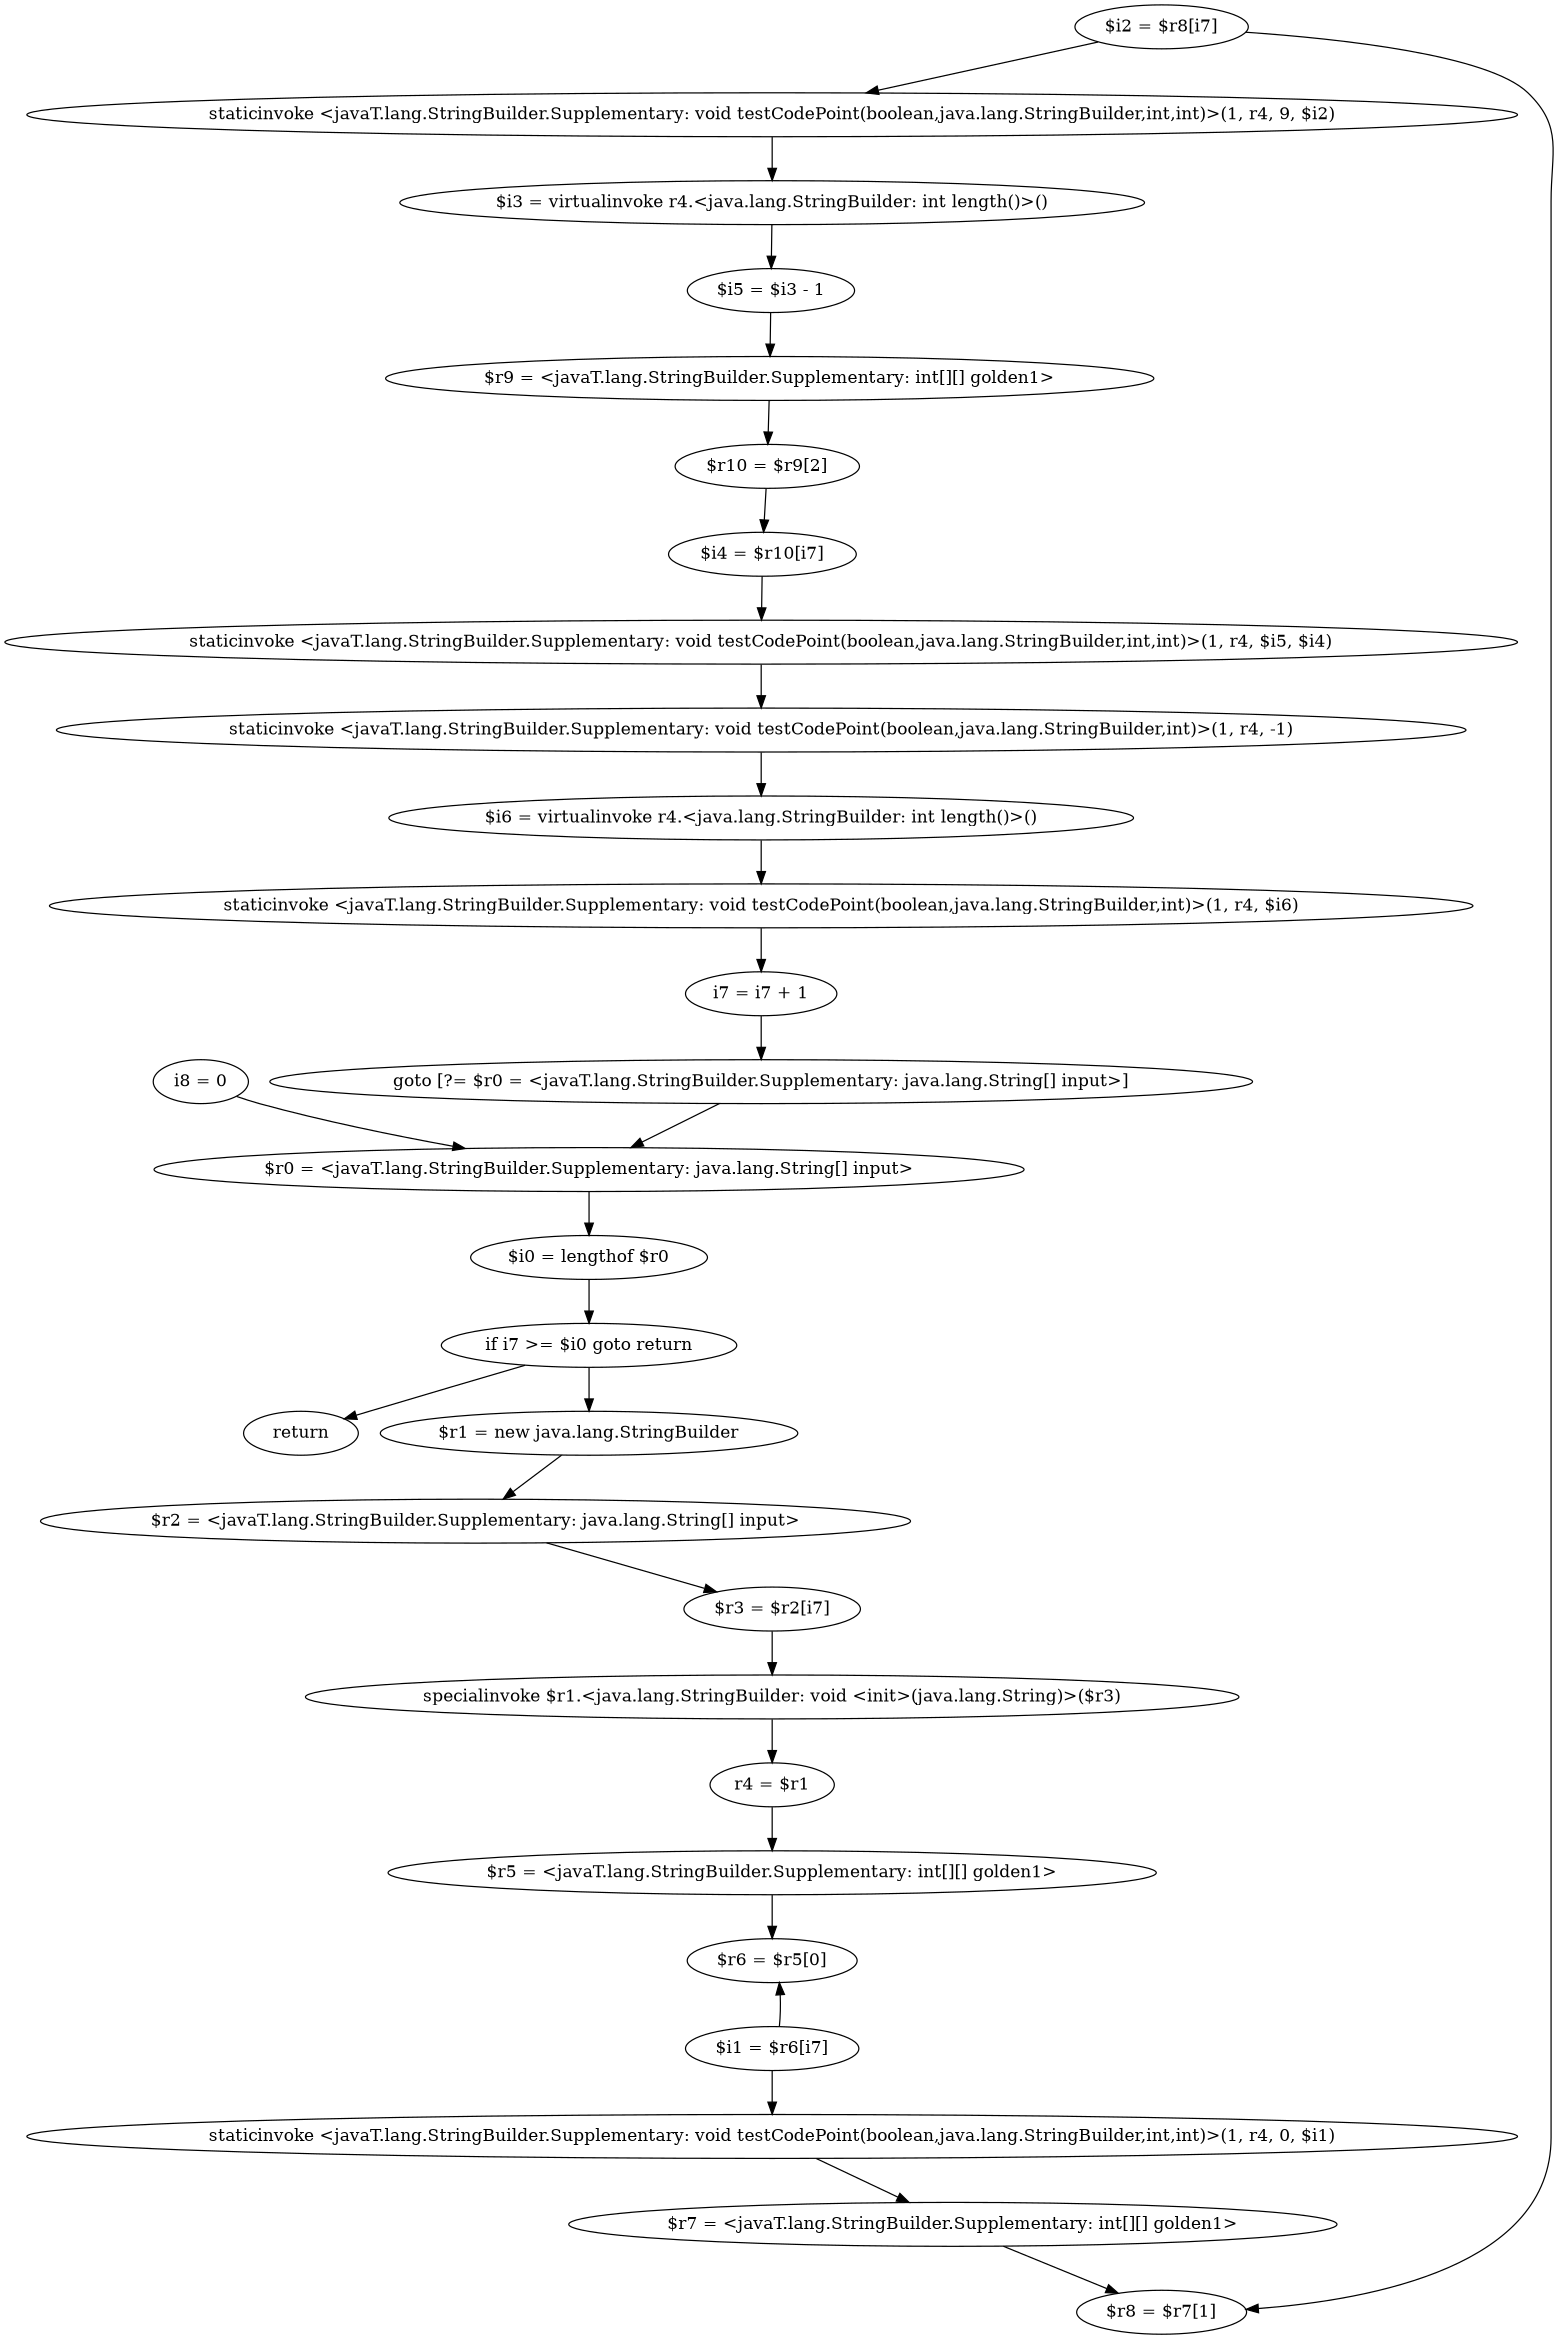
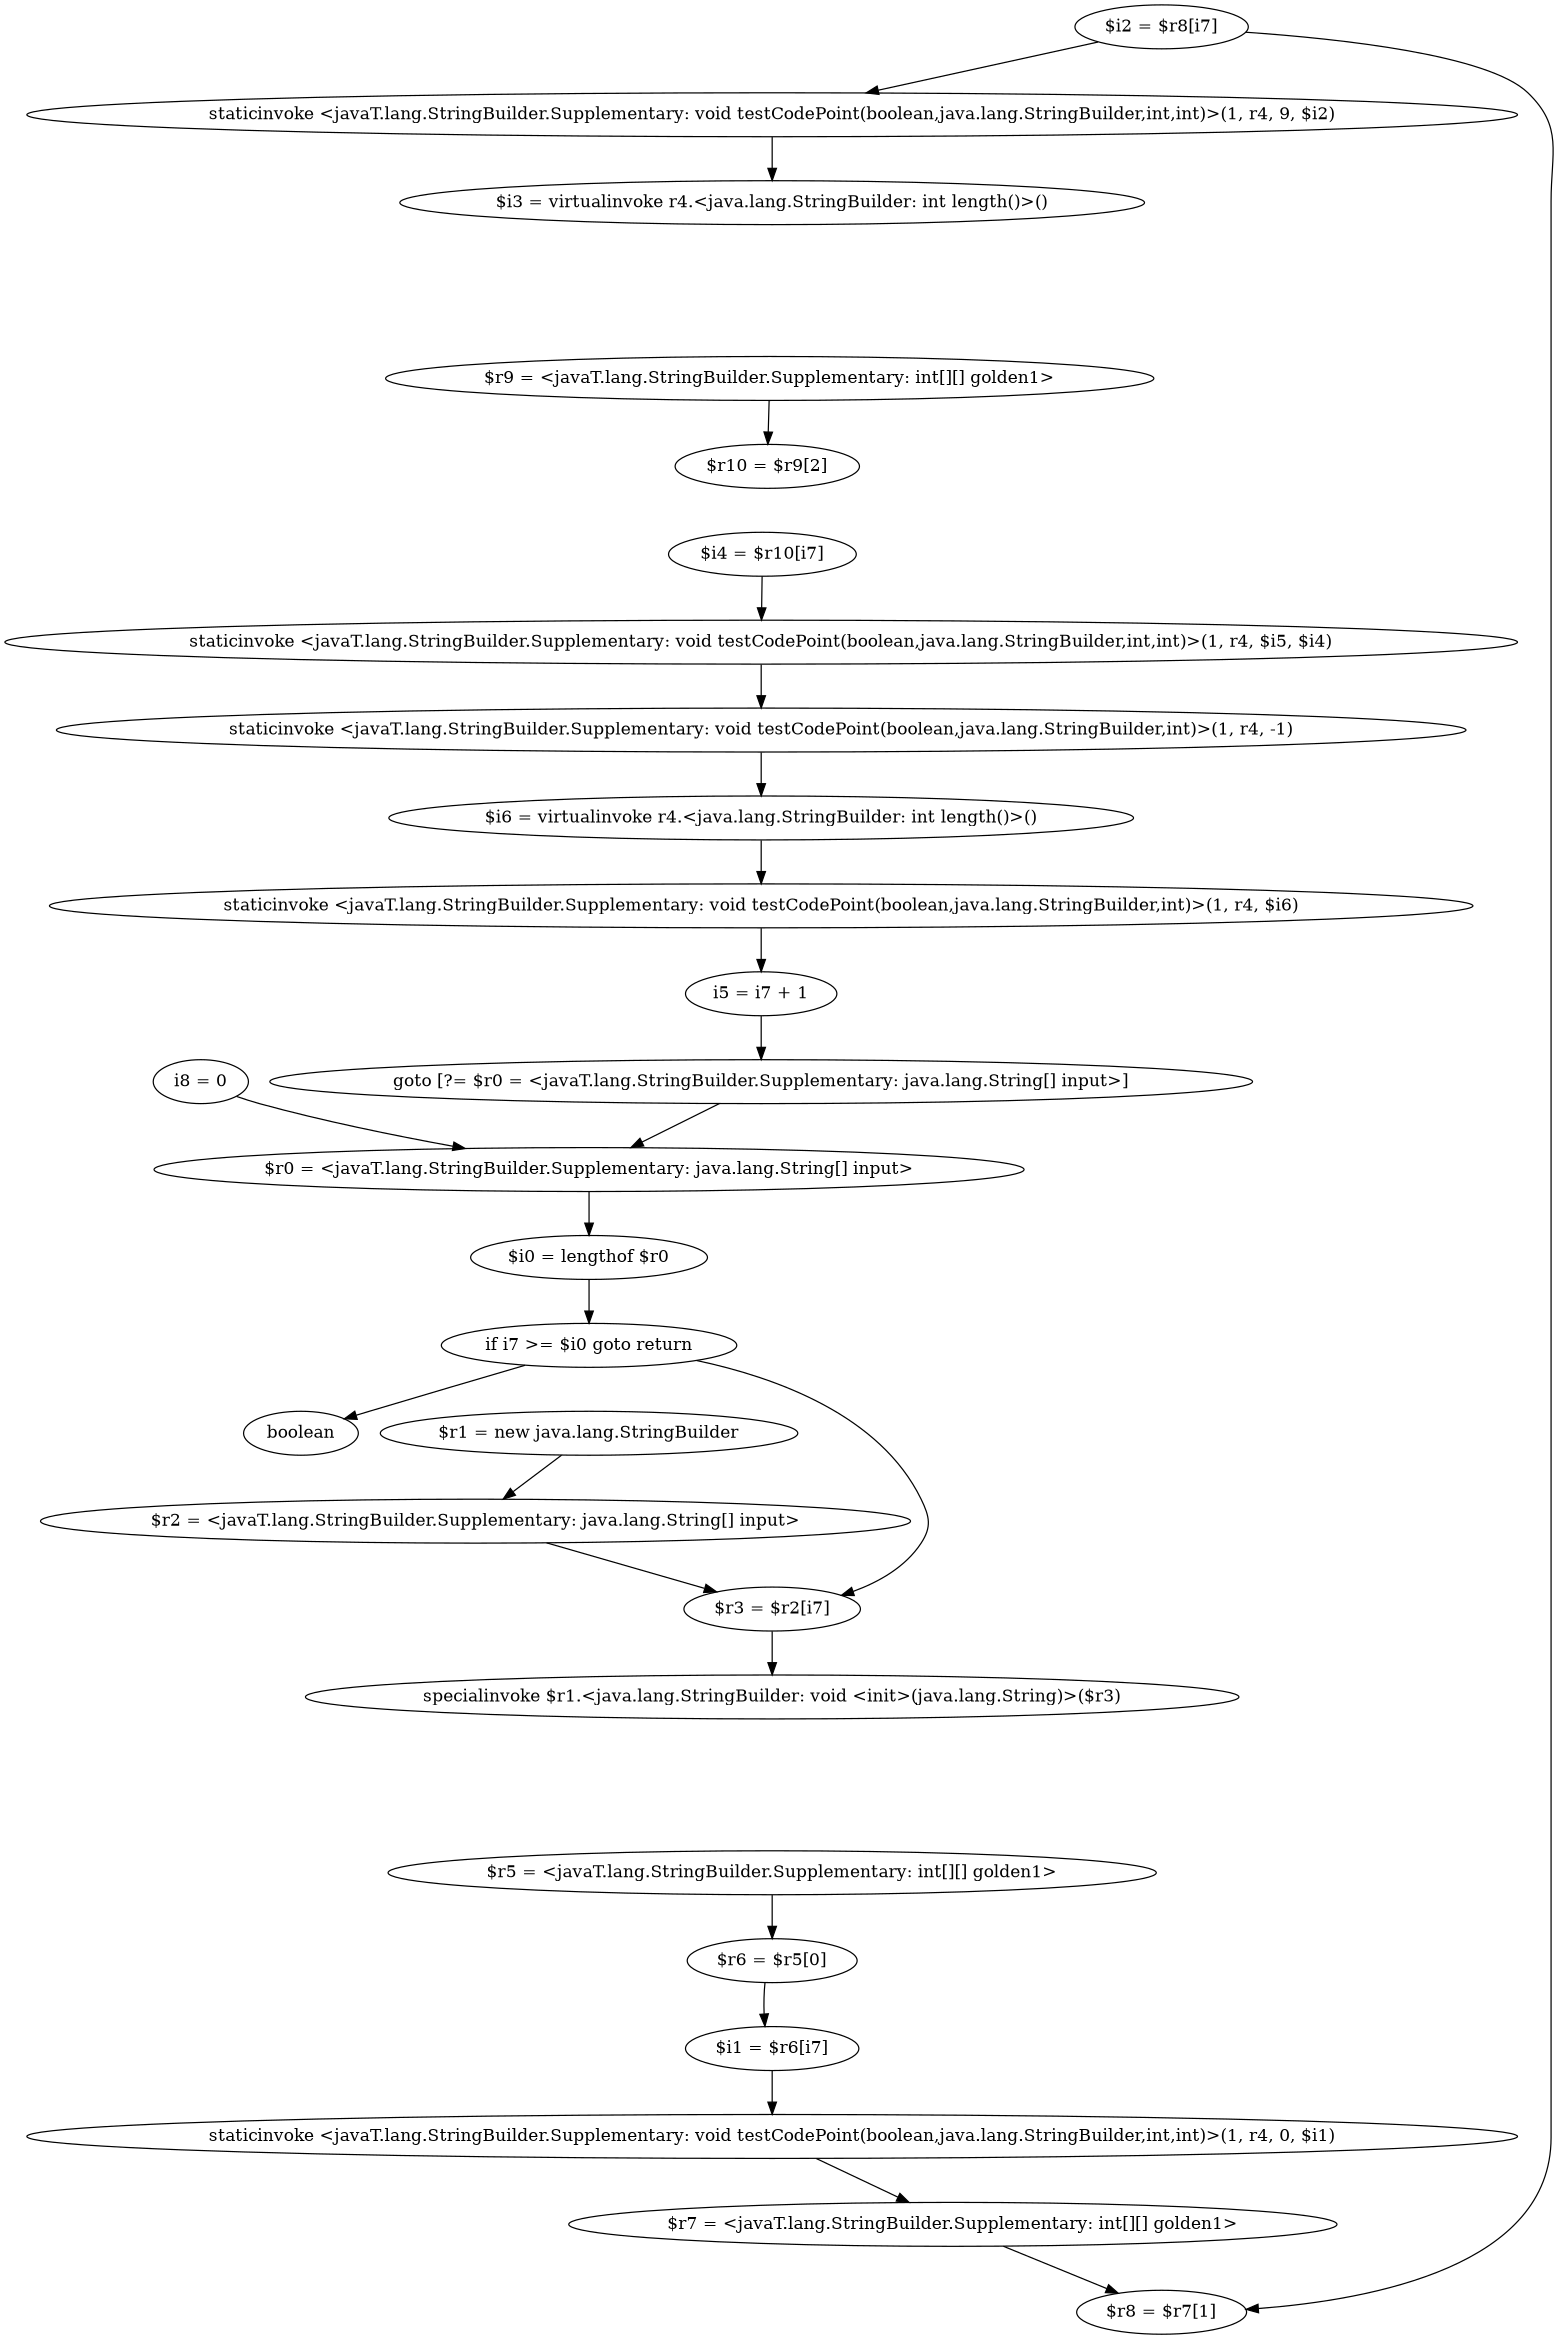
node "$i5 = $i3 - 1": removed
edge "$r10 = $r9[2]" -> "$i4 = $r10[i7]": removed
node "i7 = i7 + 1": label "i7 = i7 + 1" -> "i5 = i7 + 1"
edge "if i7 >= $i0 goto return" -> "$r1 = new java.lang.StringBuilder": now "if i7 >= $i0 goto return" -> "$r3 = $r2[i7]"
node "return": label "return" -> "boolean"
node "r4 = $r1": removed
edge "$i1 = $r6[i7]" -> "$r6 = $r5[0]": reversed
